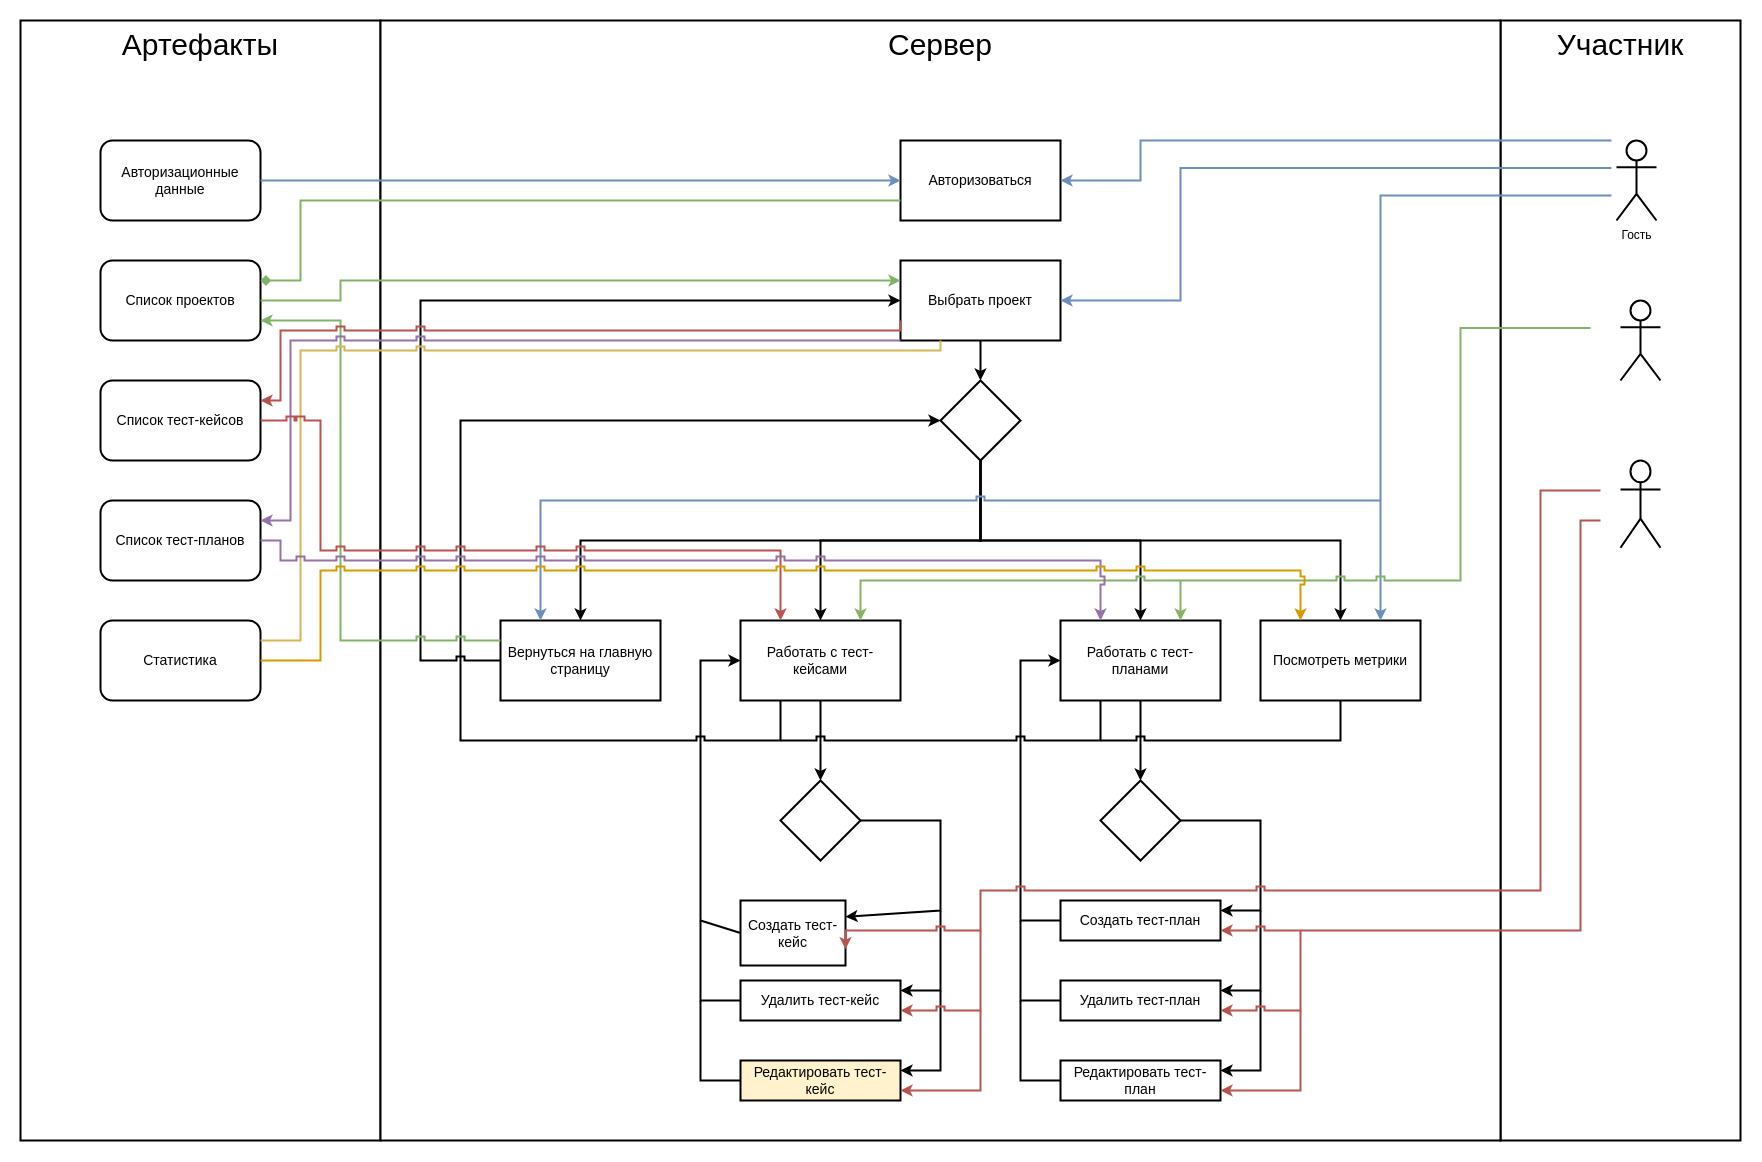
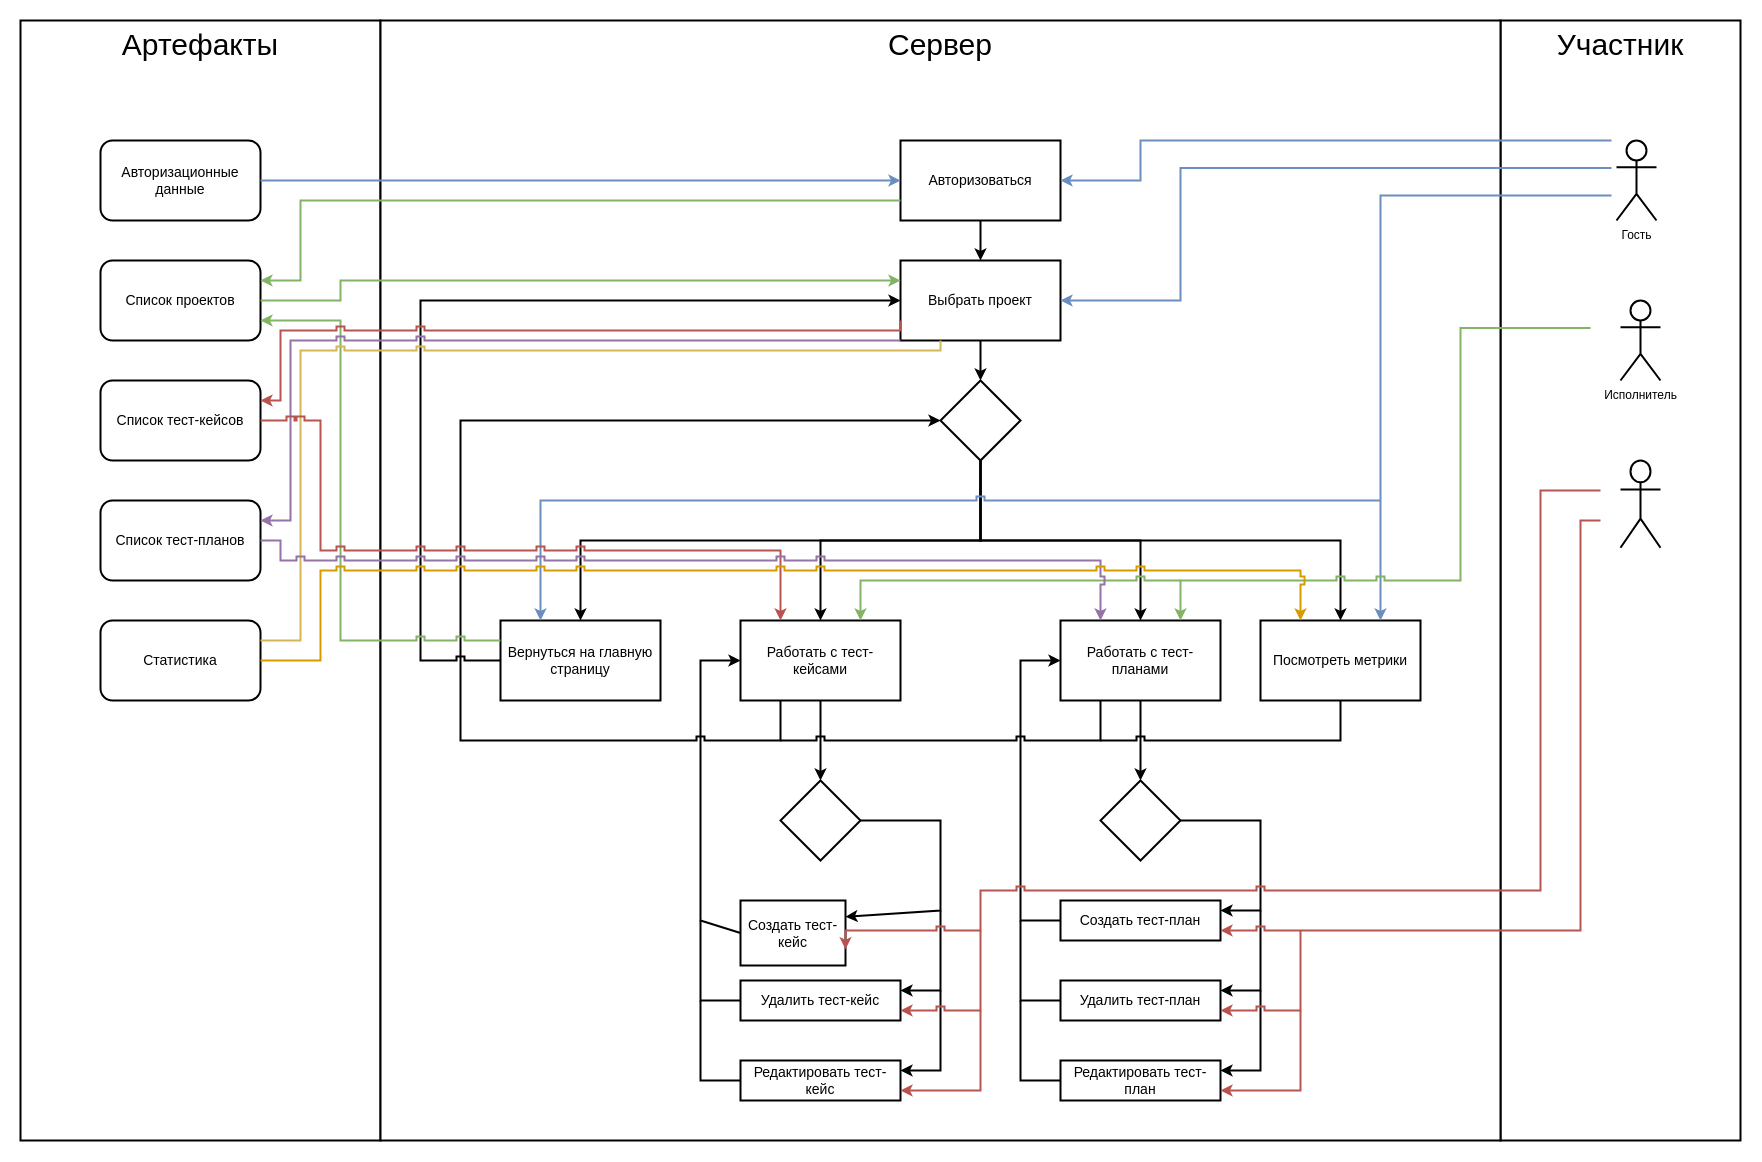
edge "Авторизоваться" -> "Выбрать проект": added
edge "Авторизоваться" -> "Список проектов": arrowhead diamond -> classic
node "Исполнитель": added
node "Редактировать тест-кейс": fillcolor #fff2cc -> #ffffff
